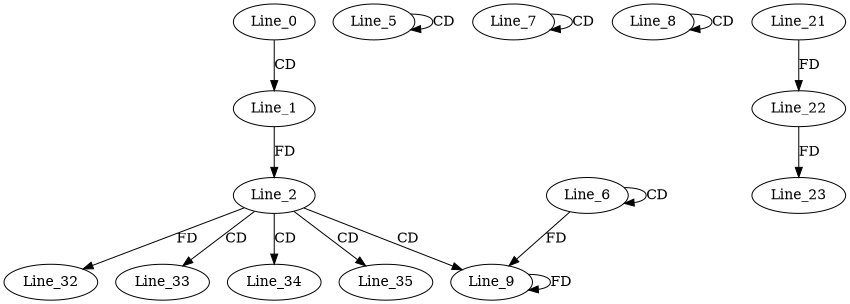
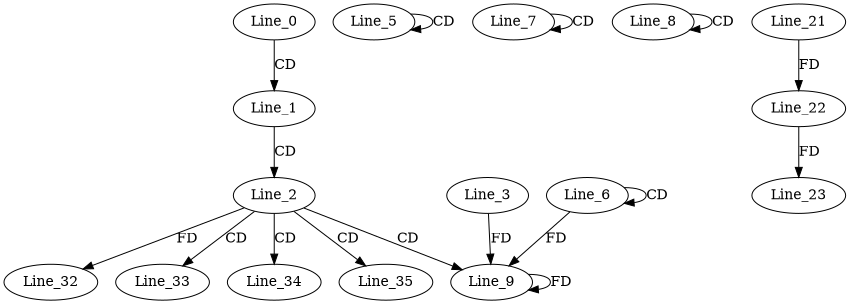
edge "Line_1" -> "Line_2": label "FD" -> "CD"
node "Line_3": added
